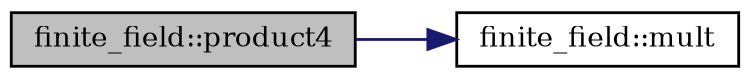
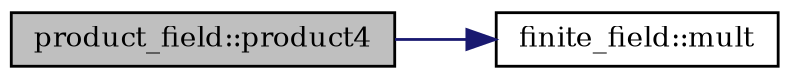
node "finite_field::product4": label "finite_field::product4" -> "product_field::product4"
